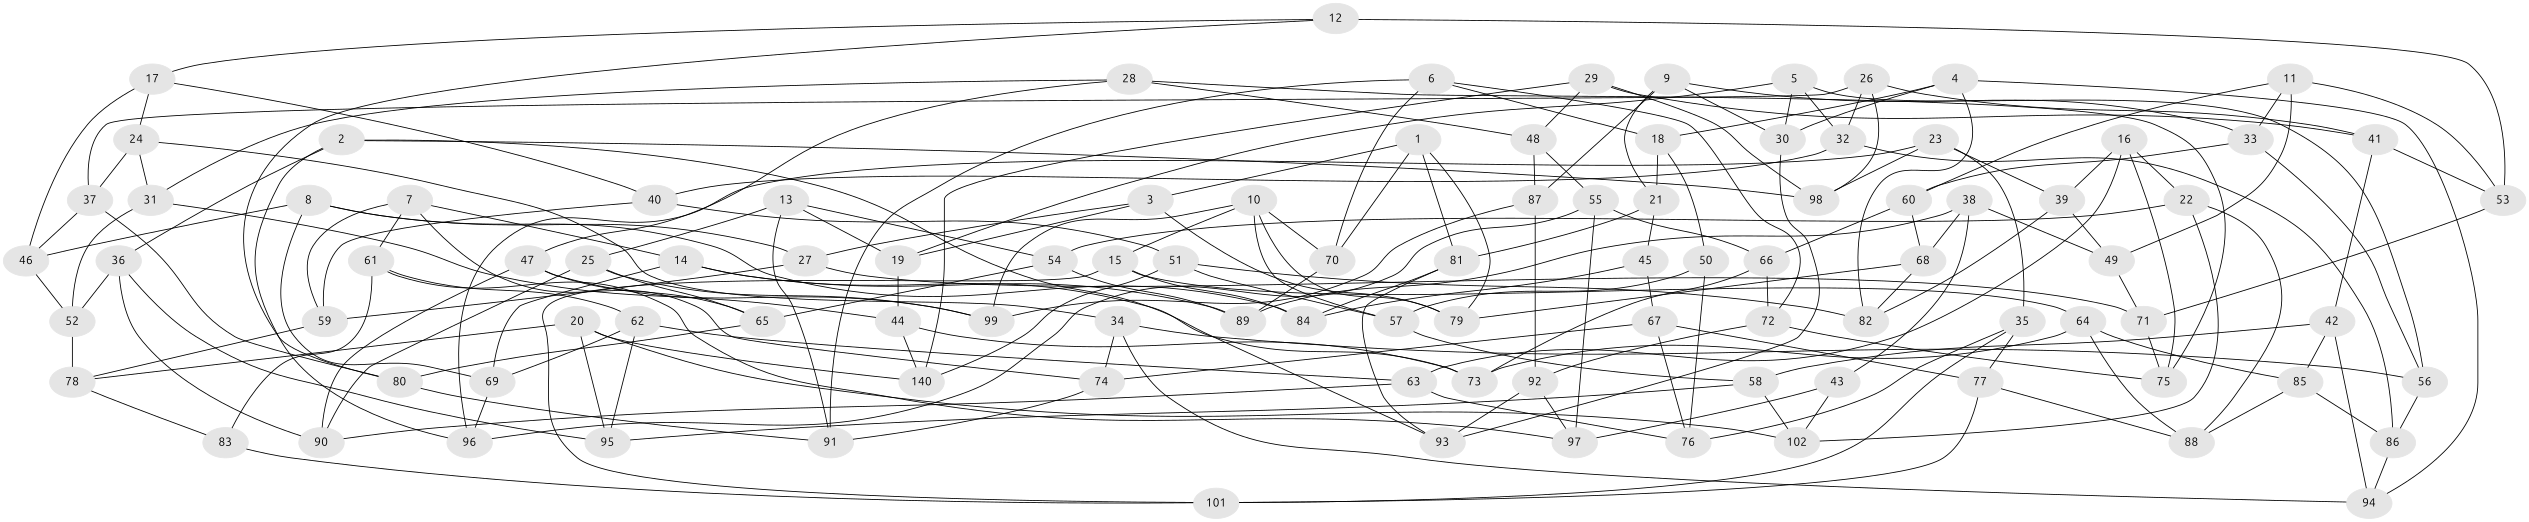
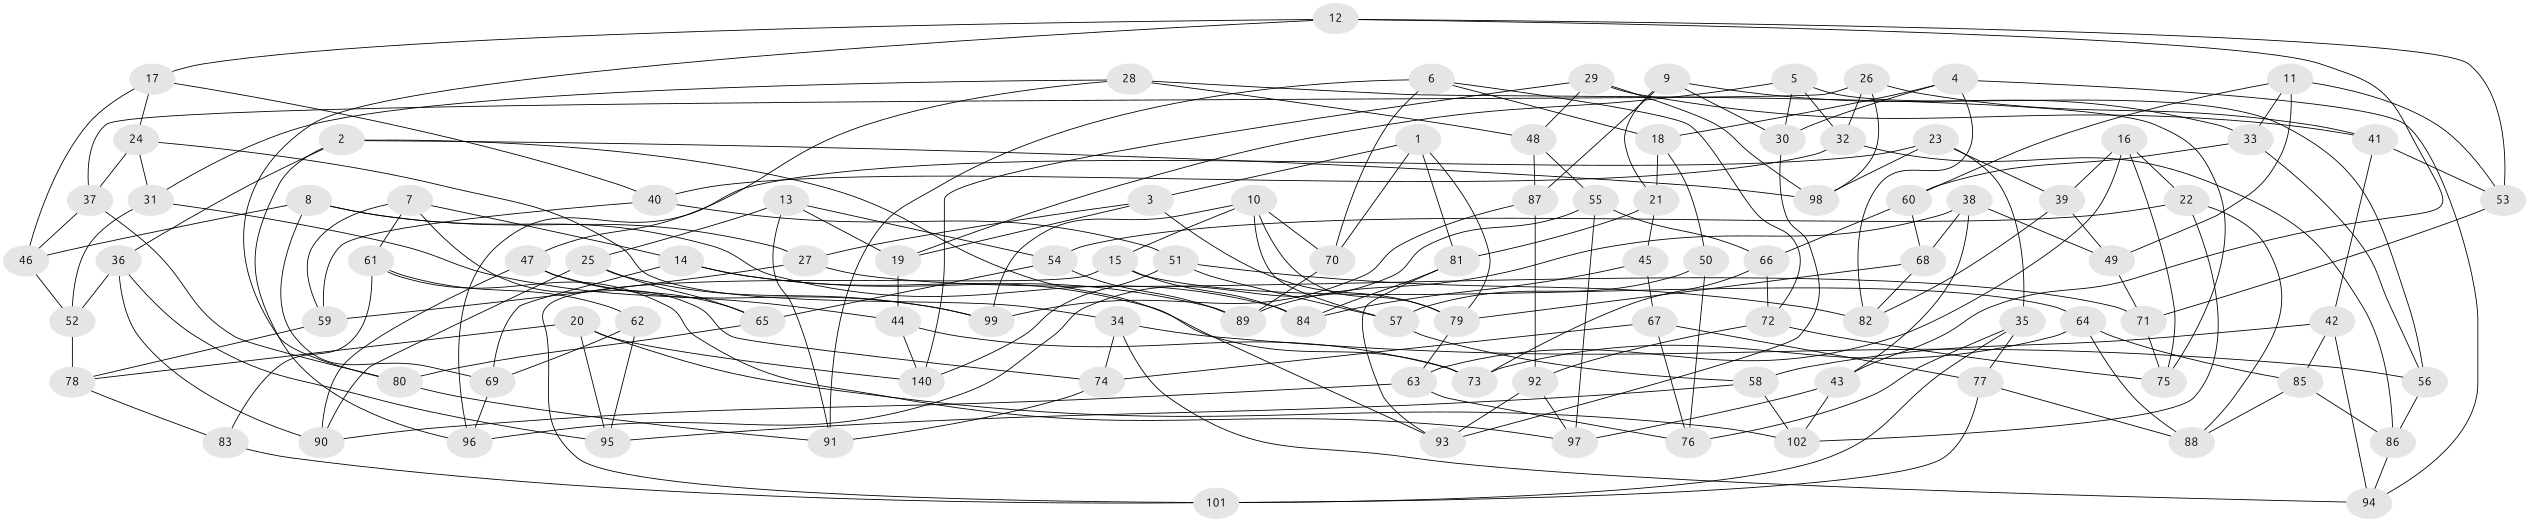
edge "12" -- "43": added
edge "62" -- "63": now "79" -- "63"
